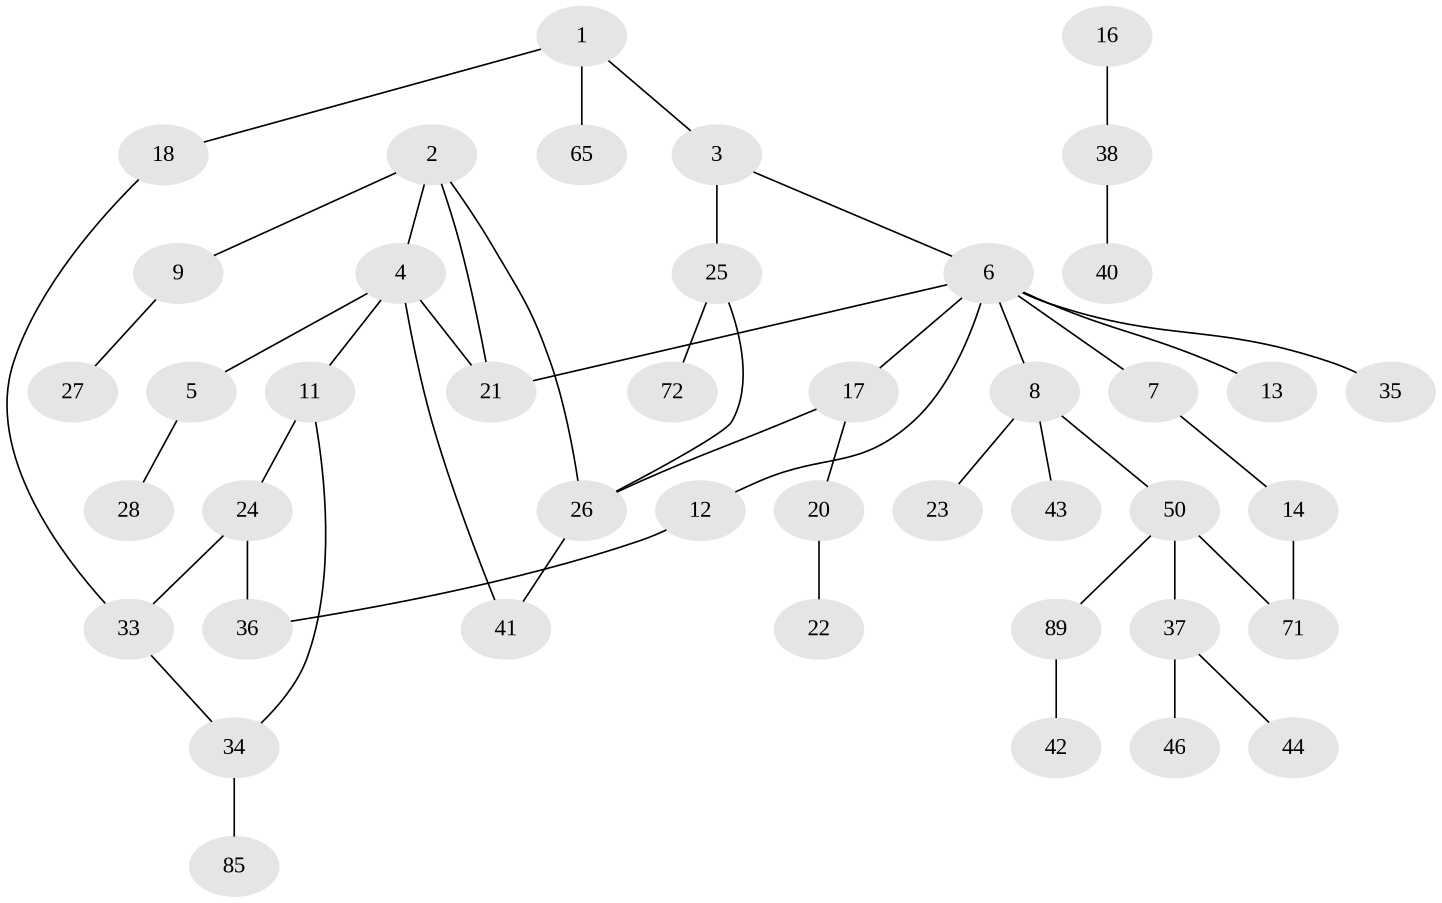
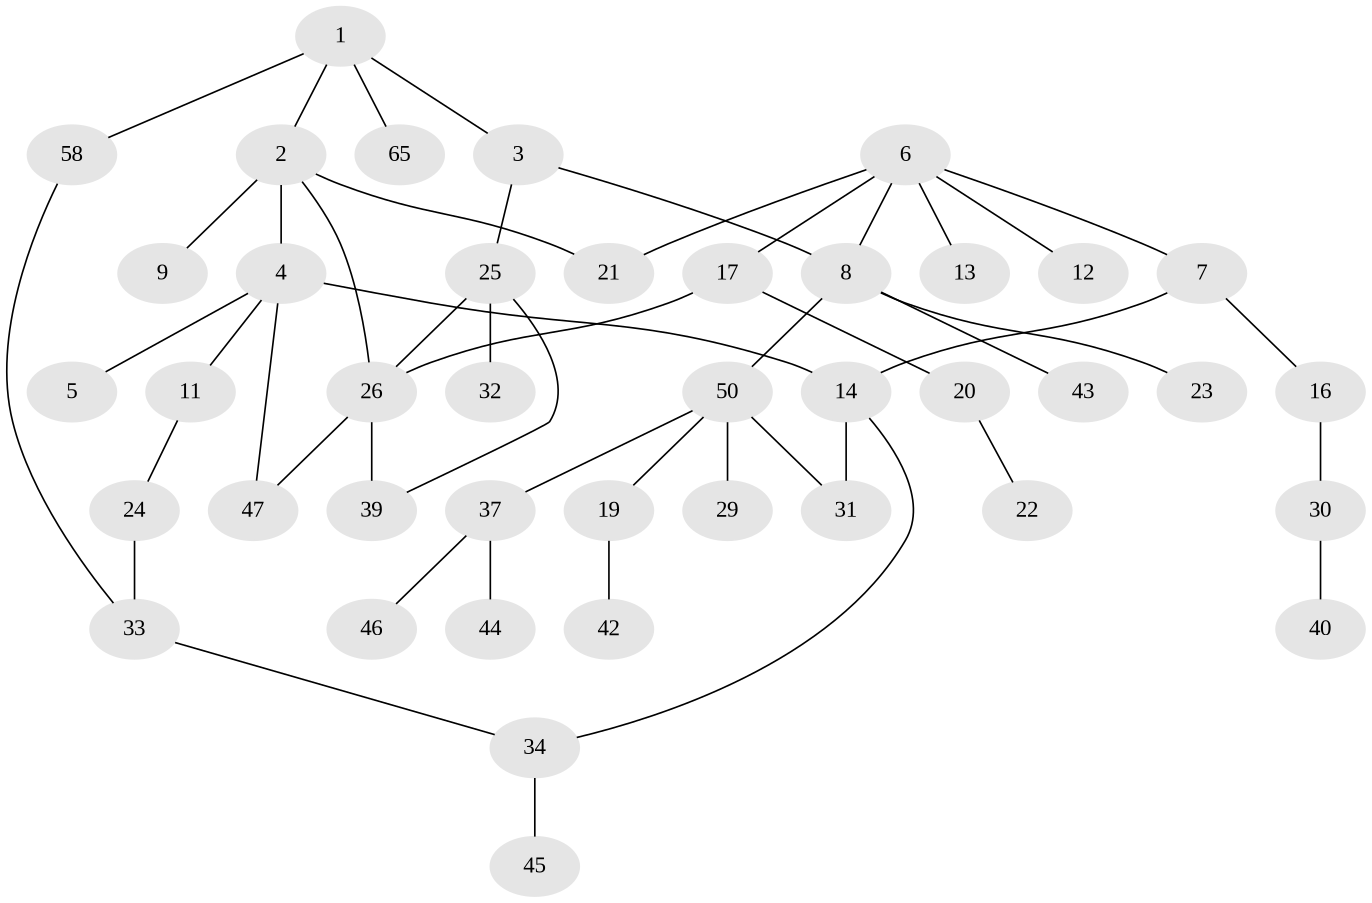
edge "1" -- "2": added
node "18": label "18" -> "58"
node "38": label "38" -> "30"
edge "3" -- "6": now "3" -- "8"
edge "4" -- "21": now "4" -- "14"
edge "7" -- "16": added
node "27": removed
node "72": label "72" -> "32"
node "35": removed
node "28": removed
node "39": added
node "29": added
edge "11" -- "34": now "14" -- "34"
node "36": removed
node "41": label "41" -> "47"
node "89": label "89" -> "19"
node "71": label "71" -> "31"
node "85": label "85" -> "45"
